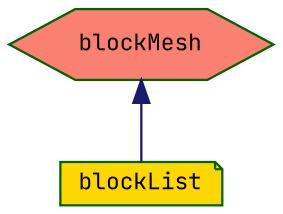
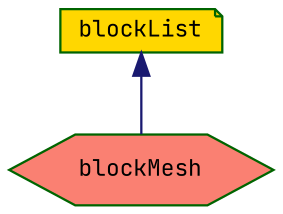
edge "blockList" -> "blockMesh": reversed
